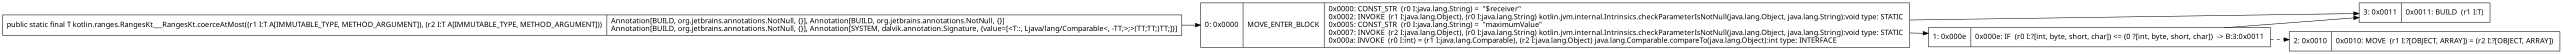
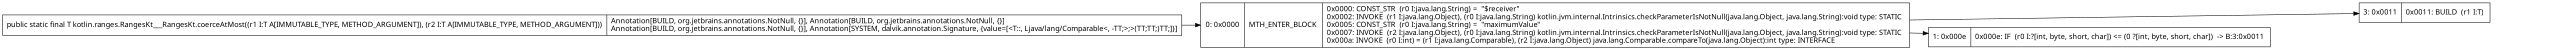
edge "1: 0x000e" -> "3: 0x0011": removed
node "0: 0x0000": text "MOVE_ENTER_BLOCK" -> "MTH_ENTER_BLOCK"
node "2: 0x0010": removed
